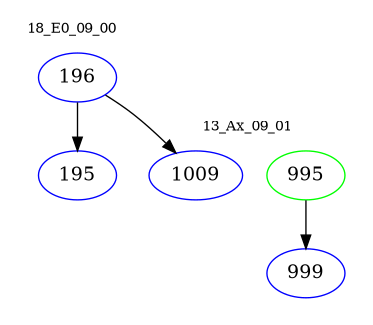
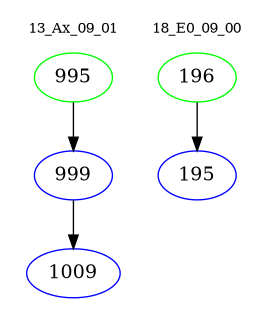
node "196": color blue -> green
edge "196" -> "1009": now "999" -> "1009"
